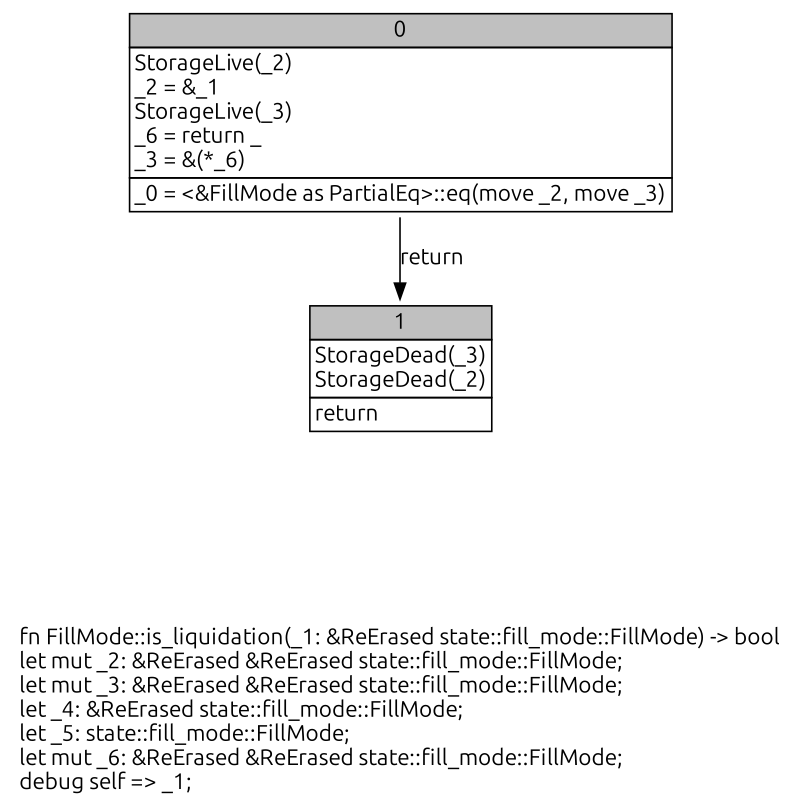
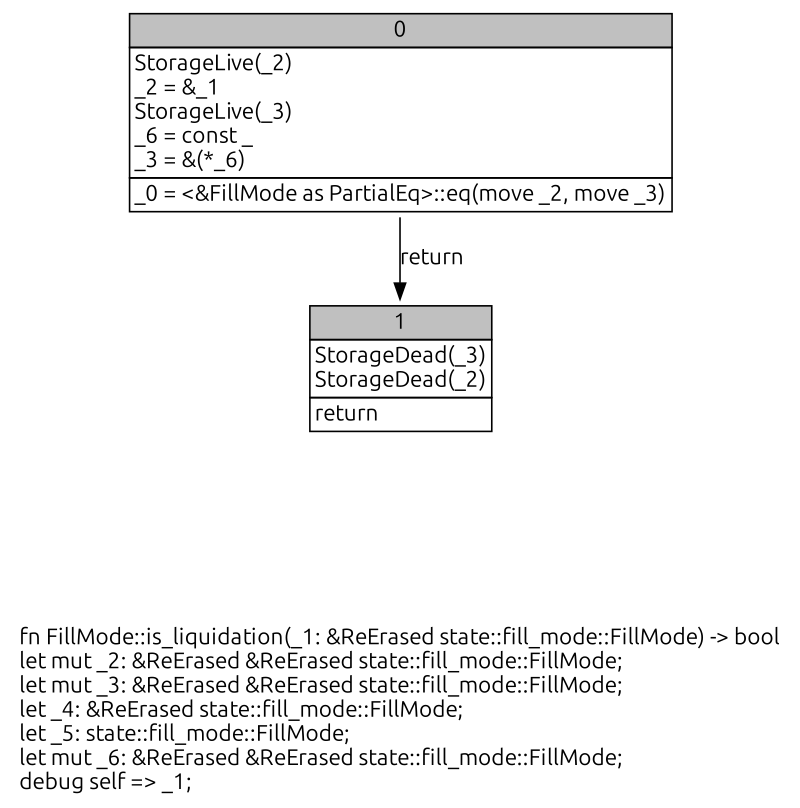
node "0": text "_6 = return _" -> "_6 = const _"
